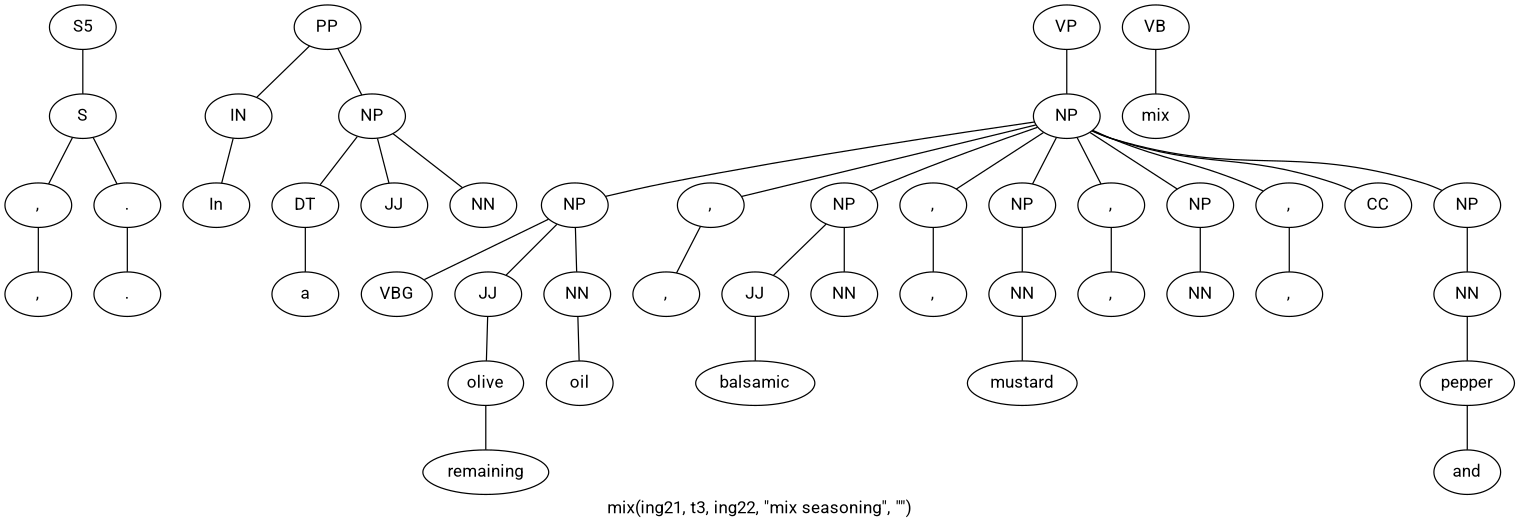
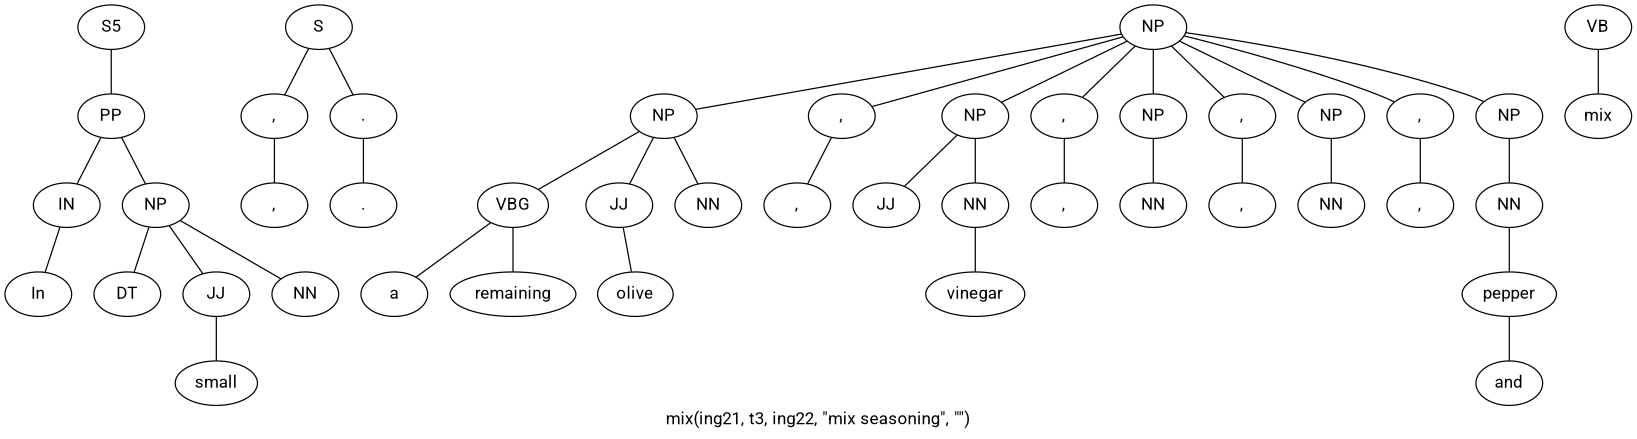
node "VP": removed
edge "S5" -- "S": now "S5" -- "PP"
node "CC": removed
edge "DT" -- "a": now "VBG" -- "a"
node "vinegar": added
node "small": added
node "oil": removed
node "balsamic": removed
node "mustard": removed
edge "olive" -- "remaining": now "VBG" -- "remaining"
